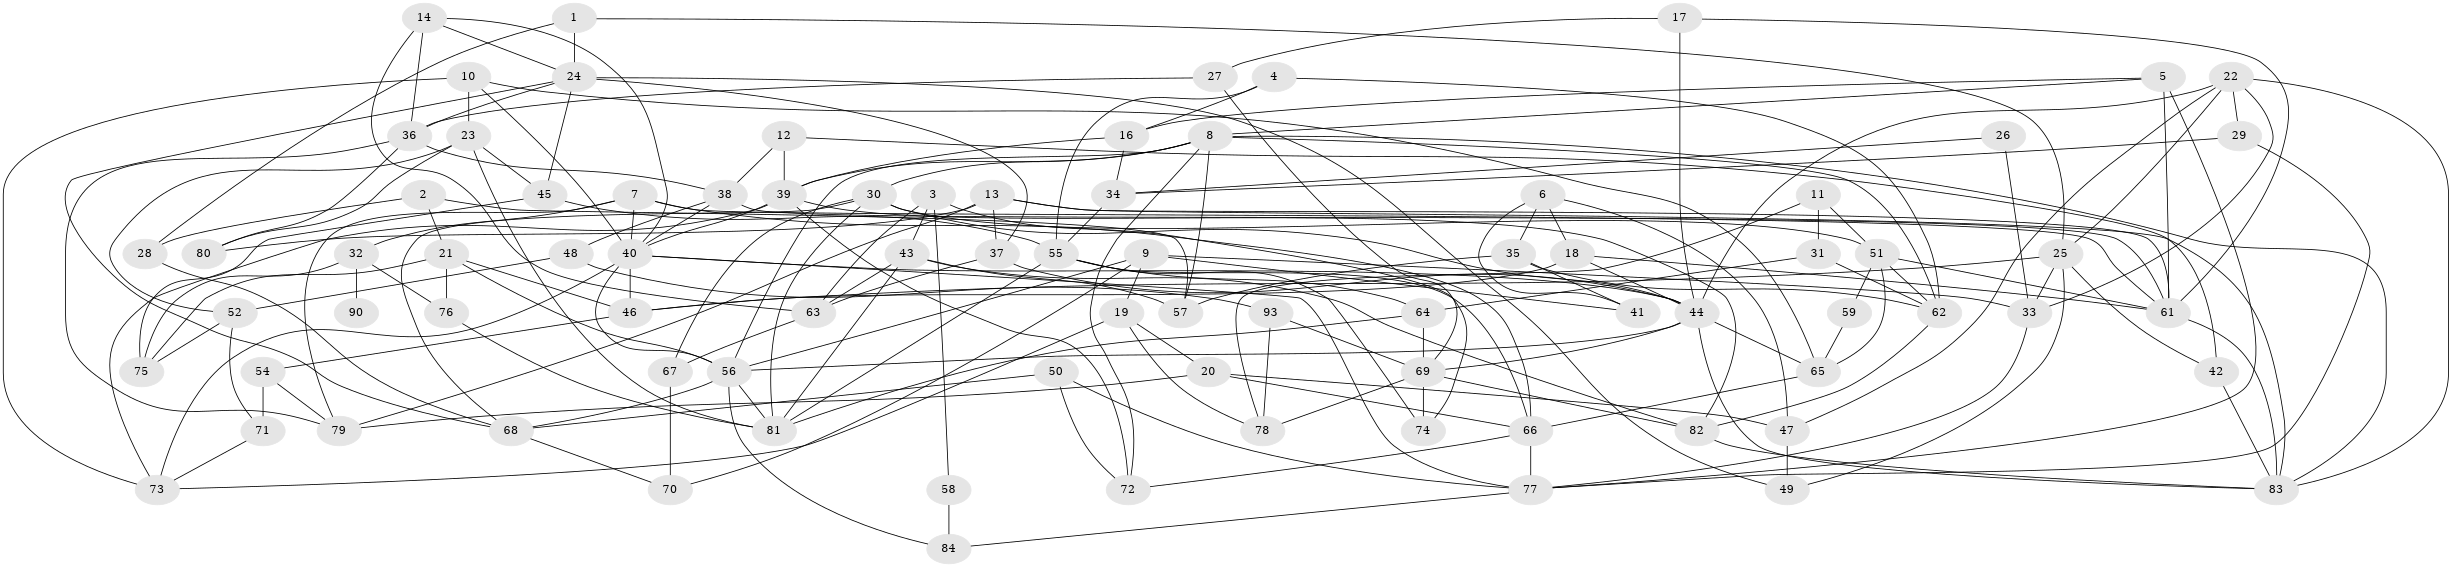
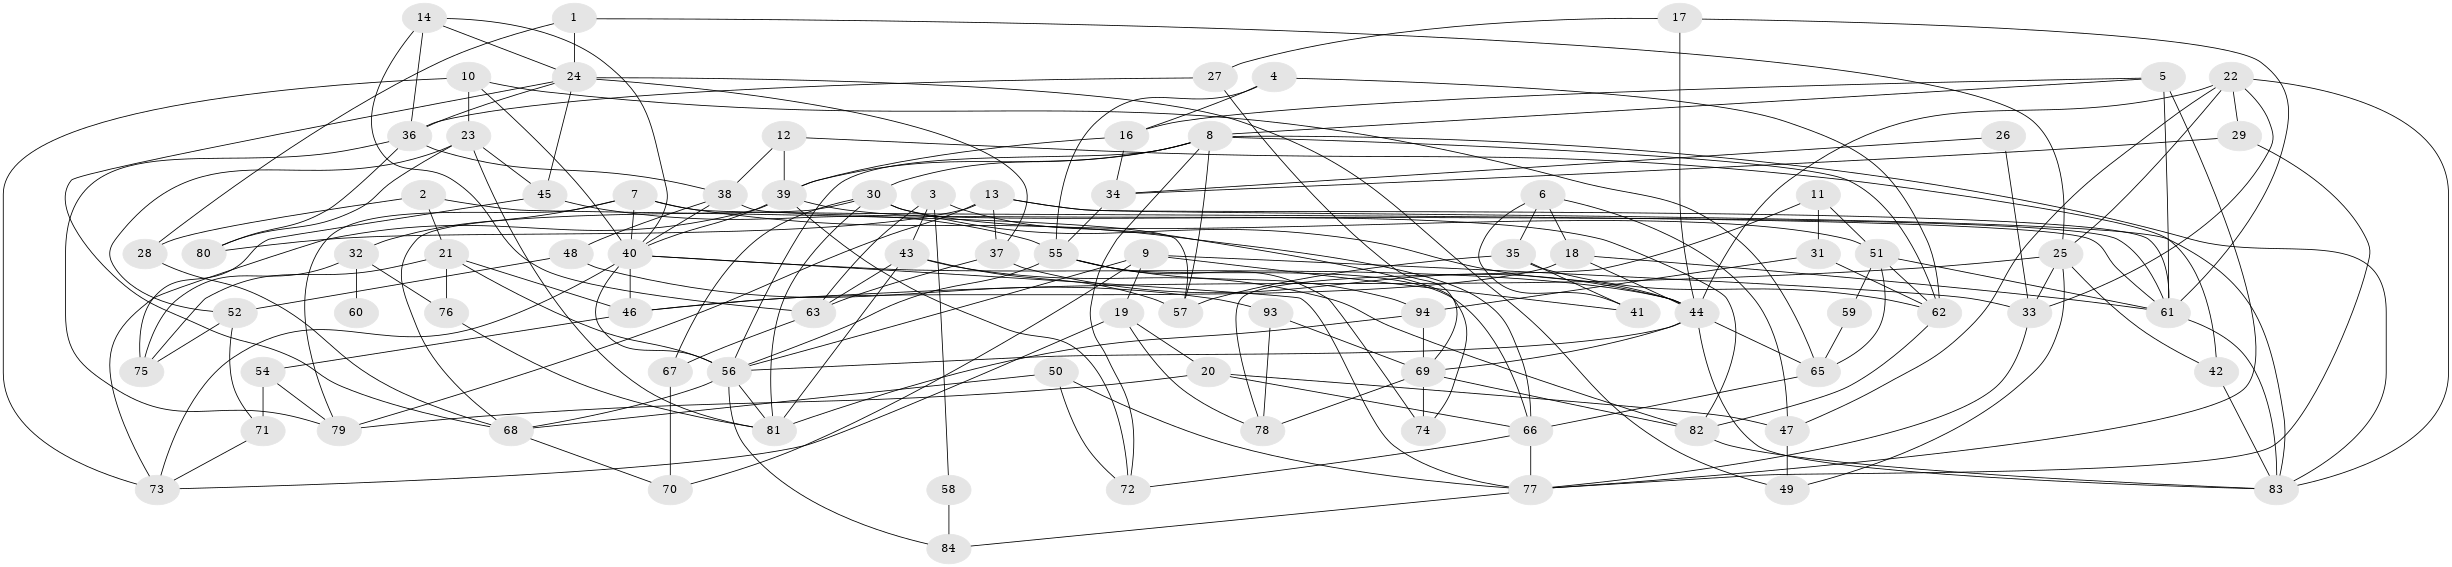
node "90": label "90" -> "60"
node "64": label "64" -> "94"
edge "55" -- "81": now "55" -- "56"
